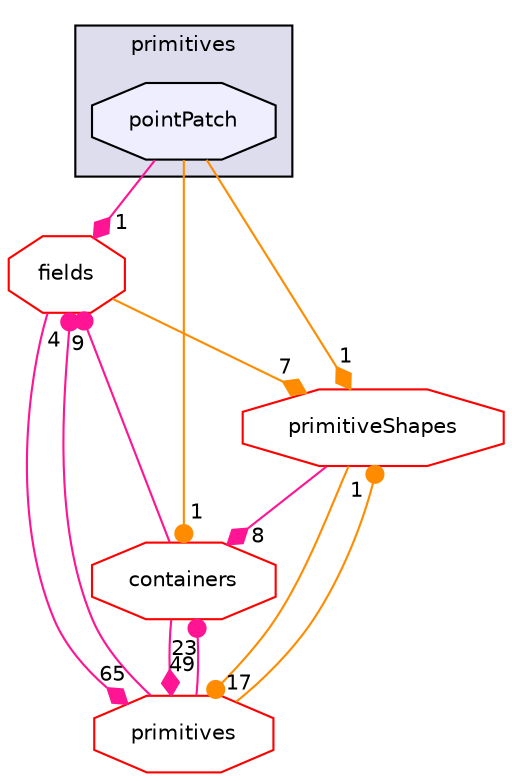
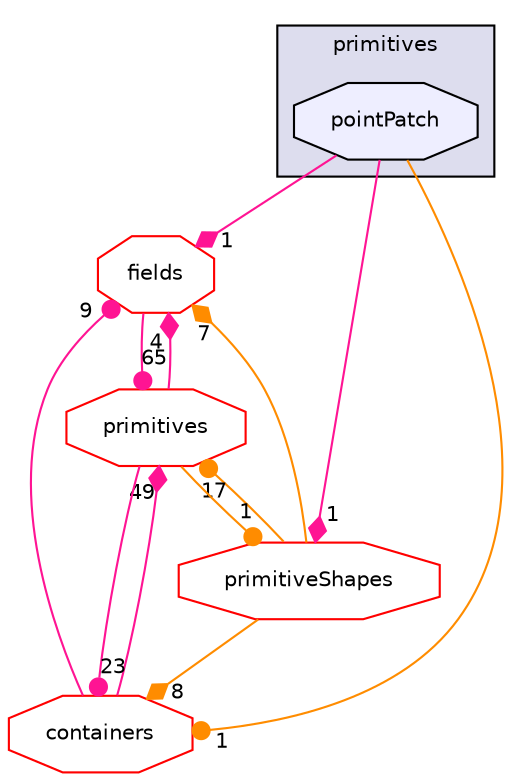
edge "pointPatch" -> "primitiveShapes": color darkorange -> deeppink
edge "fields" -> "primitiveShapes": reversed
edge "primitiveShapes" -> "containers": color deeppink -> darkorange
edge "fields" -> "primitives": arrowhead diamond -> dot
edge "primitives" -> "fields": arrowhead dot -> diamond
